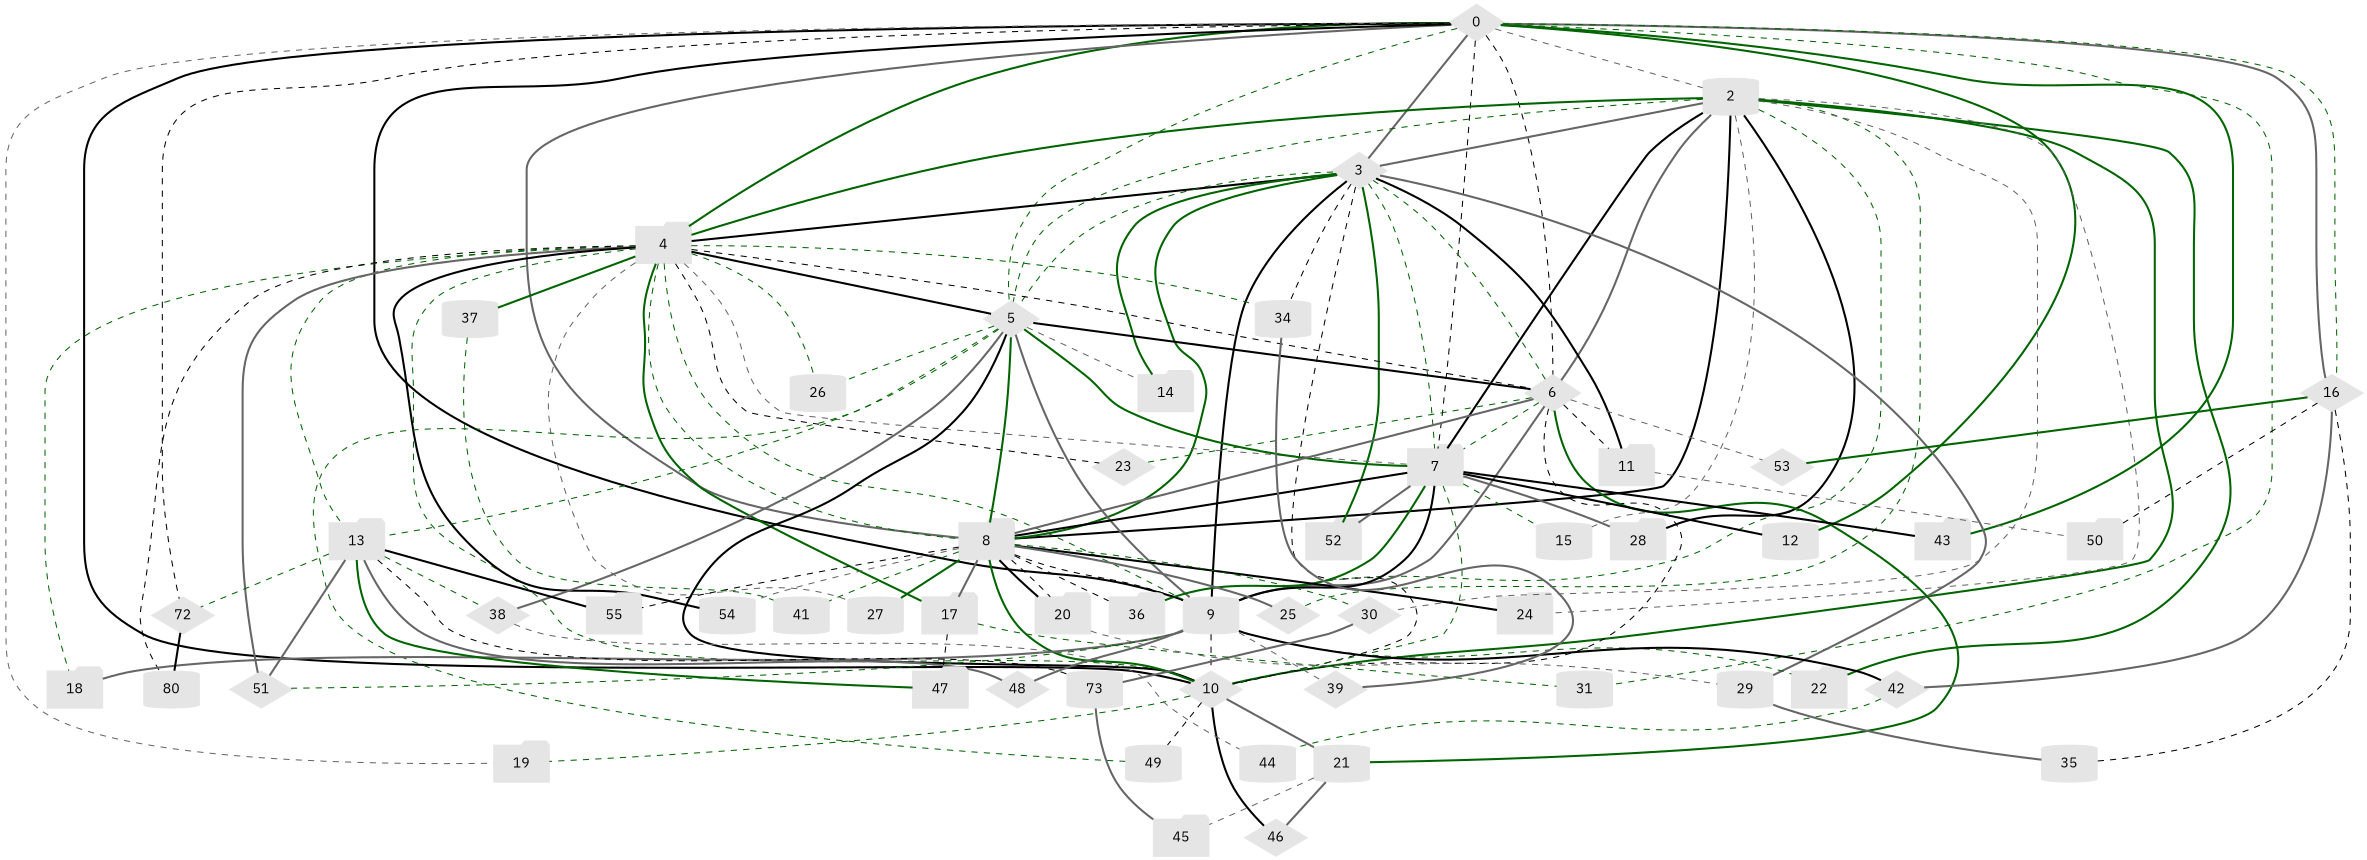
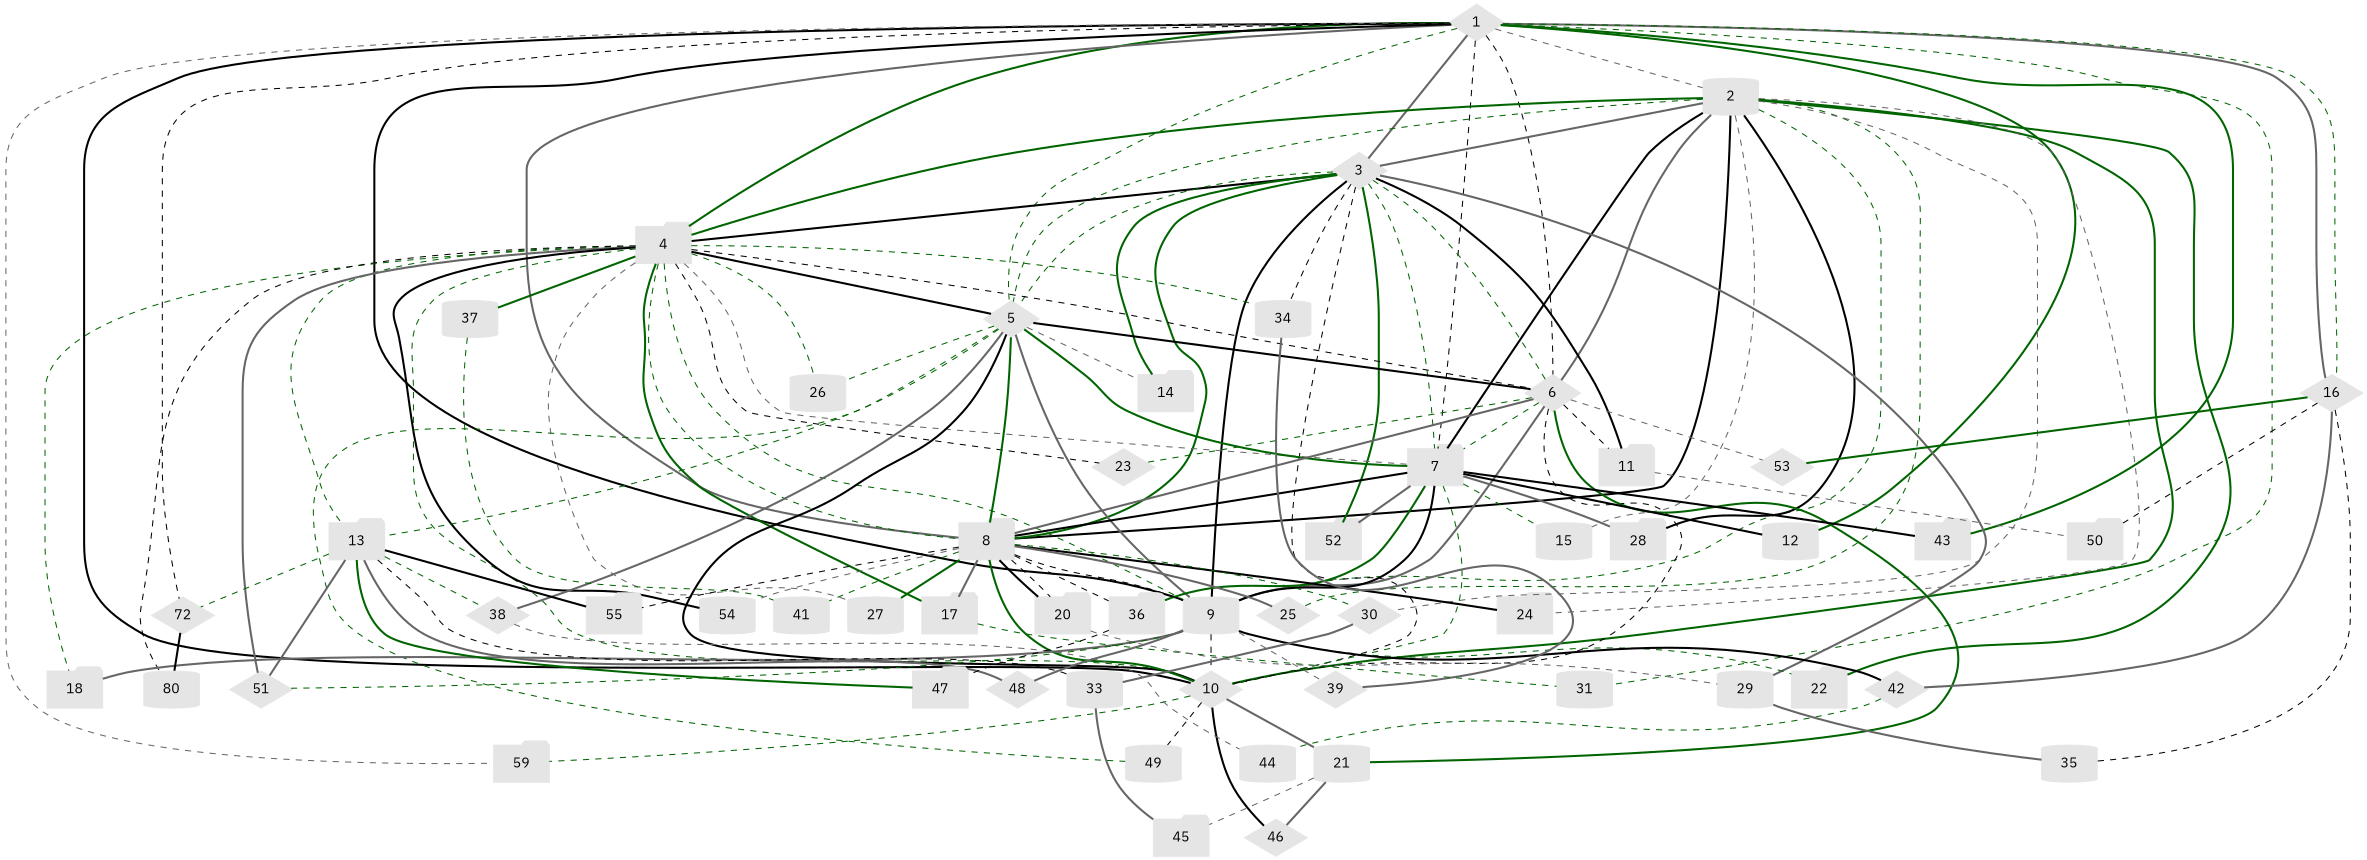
node "0": label "0" -> "1"
edge "17" -- "47": now "36" -- "47"
node "73": label "73" -> "33"
node "19": label "19" -> "59"
